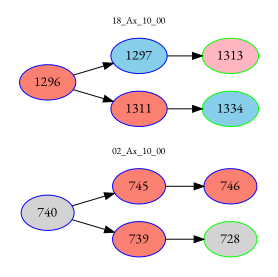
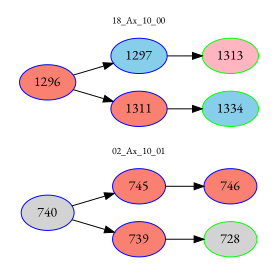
cluster "02_Ax_10_00": label "02_Ax_10_00" -> "02_Ax_10_01"
